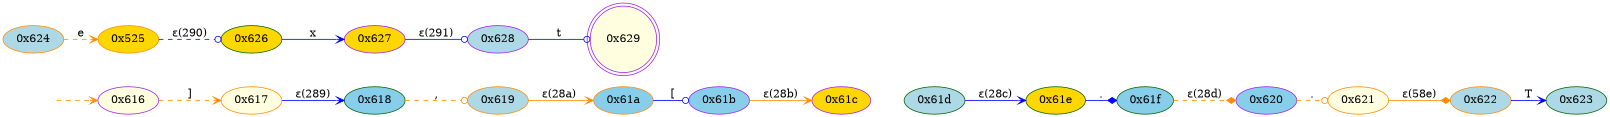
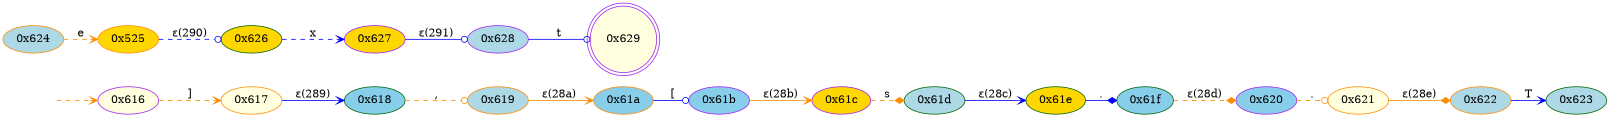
edge "0x626" -> "0x627": style solid -> dashed
edge "0x621" -> "0x622": label "ε(58e)" -> "ε(28e)"
edge "0x61c" -> "0x61d": added, label "s"
